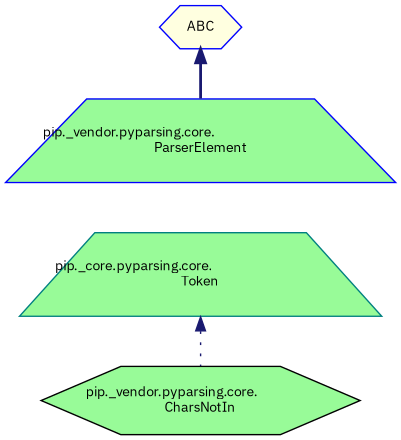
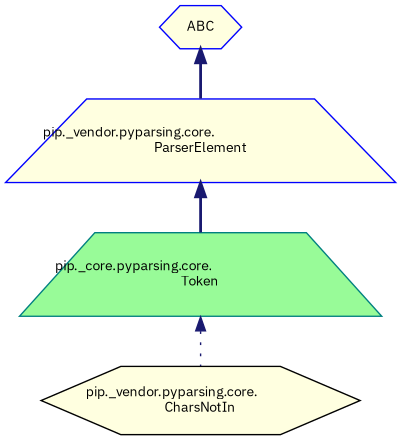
node "pip._vendor.pyparsing.core. ParserElement": fillcolor palegreen -> lightyellow
edge "pip._core.pyparsing.core. Token" -> "pip._vendor.pyparsing.core. ParserElement": added
node "pip._vendor.pyparsing.core. CharsNotIn": fillcolor palegreen -> lightyellow
